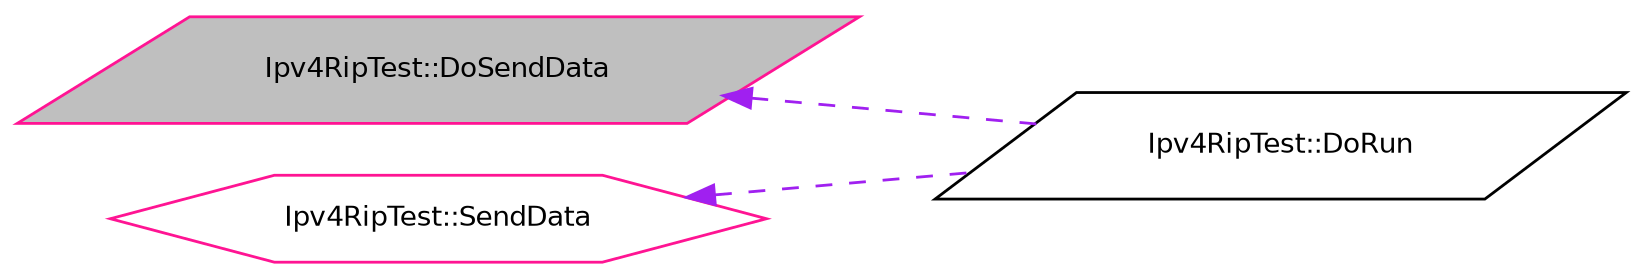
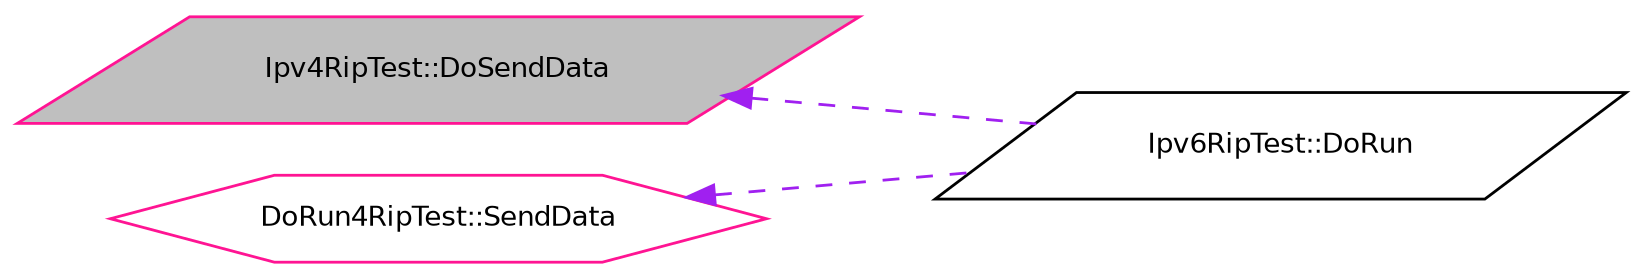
node "Ipv4RipTest::DoRun": label "Ipv4RipTest::DoRun" -> "Ipv6RipTest::DoRun"
node "Ipv4RipTest::SendData": label "Ipv4RipTest::SendData" -> "DoRun4RipTest::SendData"
